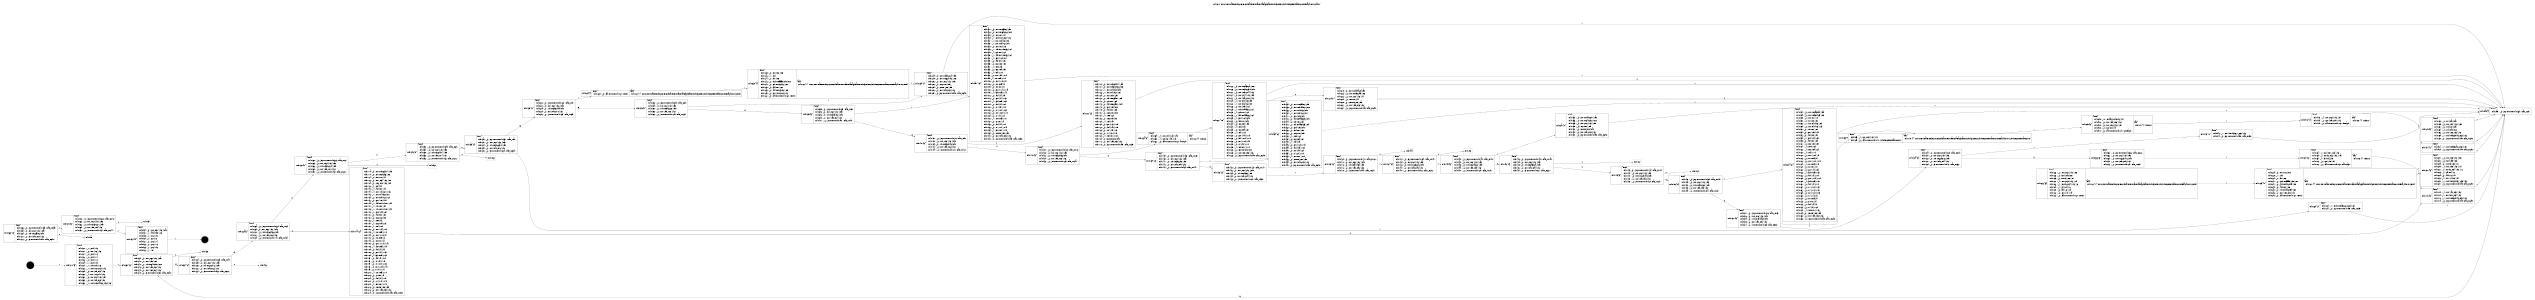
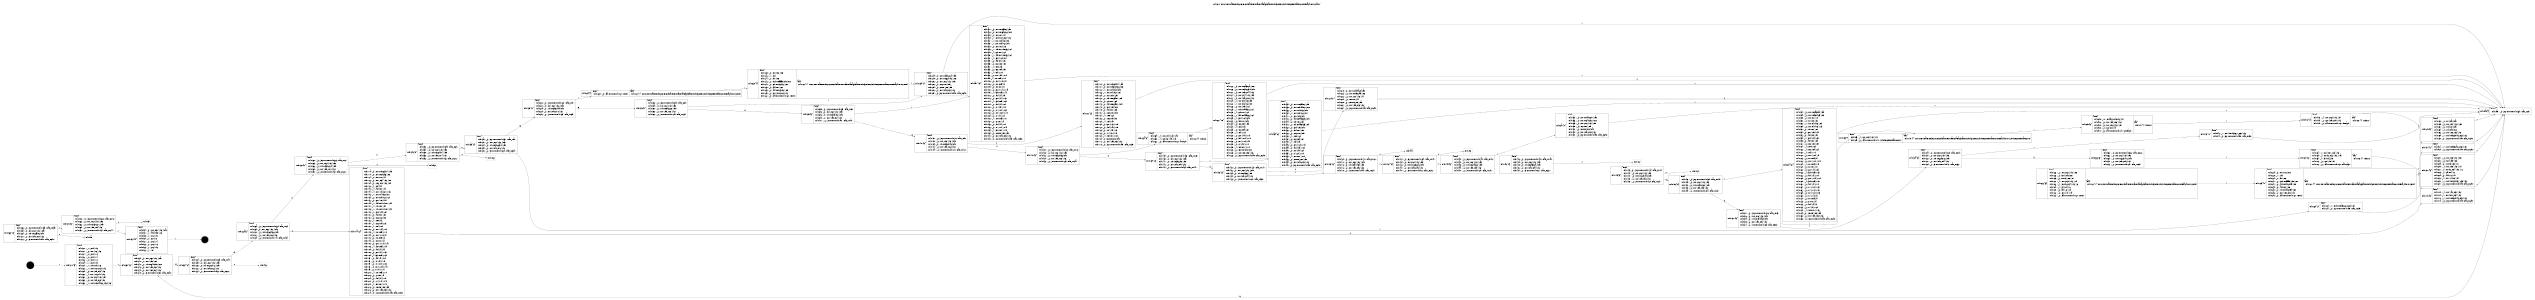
edge "0x401667 [102]" -> "0x40181e [27]": now "0x401452 [25]" -> "0x40181e [27]"
edge "0x40149d [25]" -> "0x4014b6 [25]": removed, label "6"
edge "0x4014b6 [25]" -> "0x4014cf [25]": removed, label "6"
edge "0x4016cd [12]" -> "0x401bae [5]": now "0x4016cd [12]" -> "0x401924 [12]"
node "0x4015bc": removed
